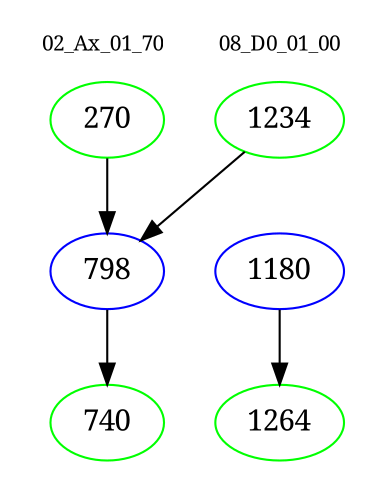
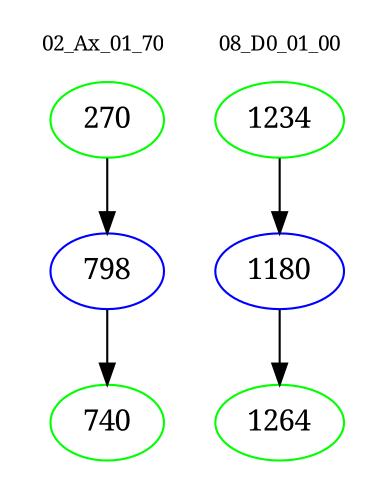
edge "1234" -> "798": now "1234" -> "1180"
